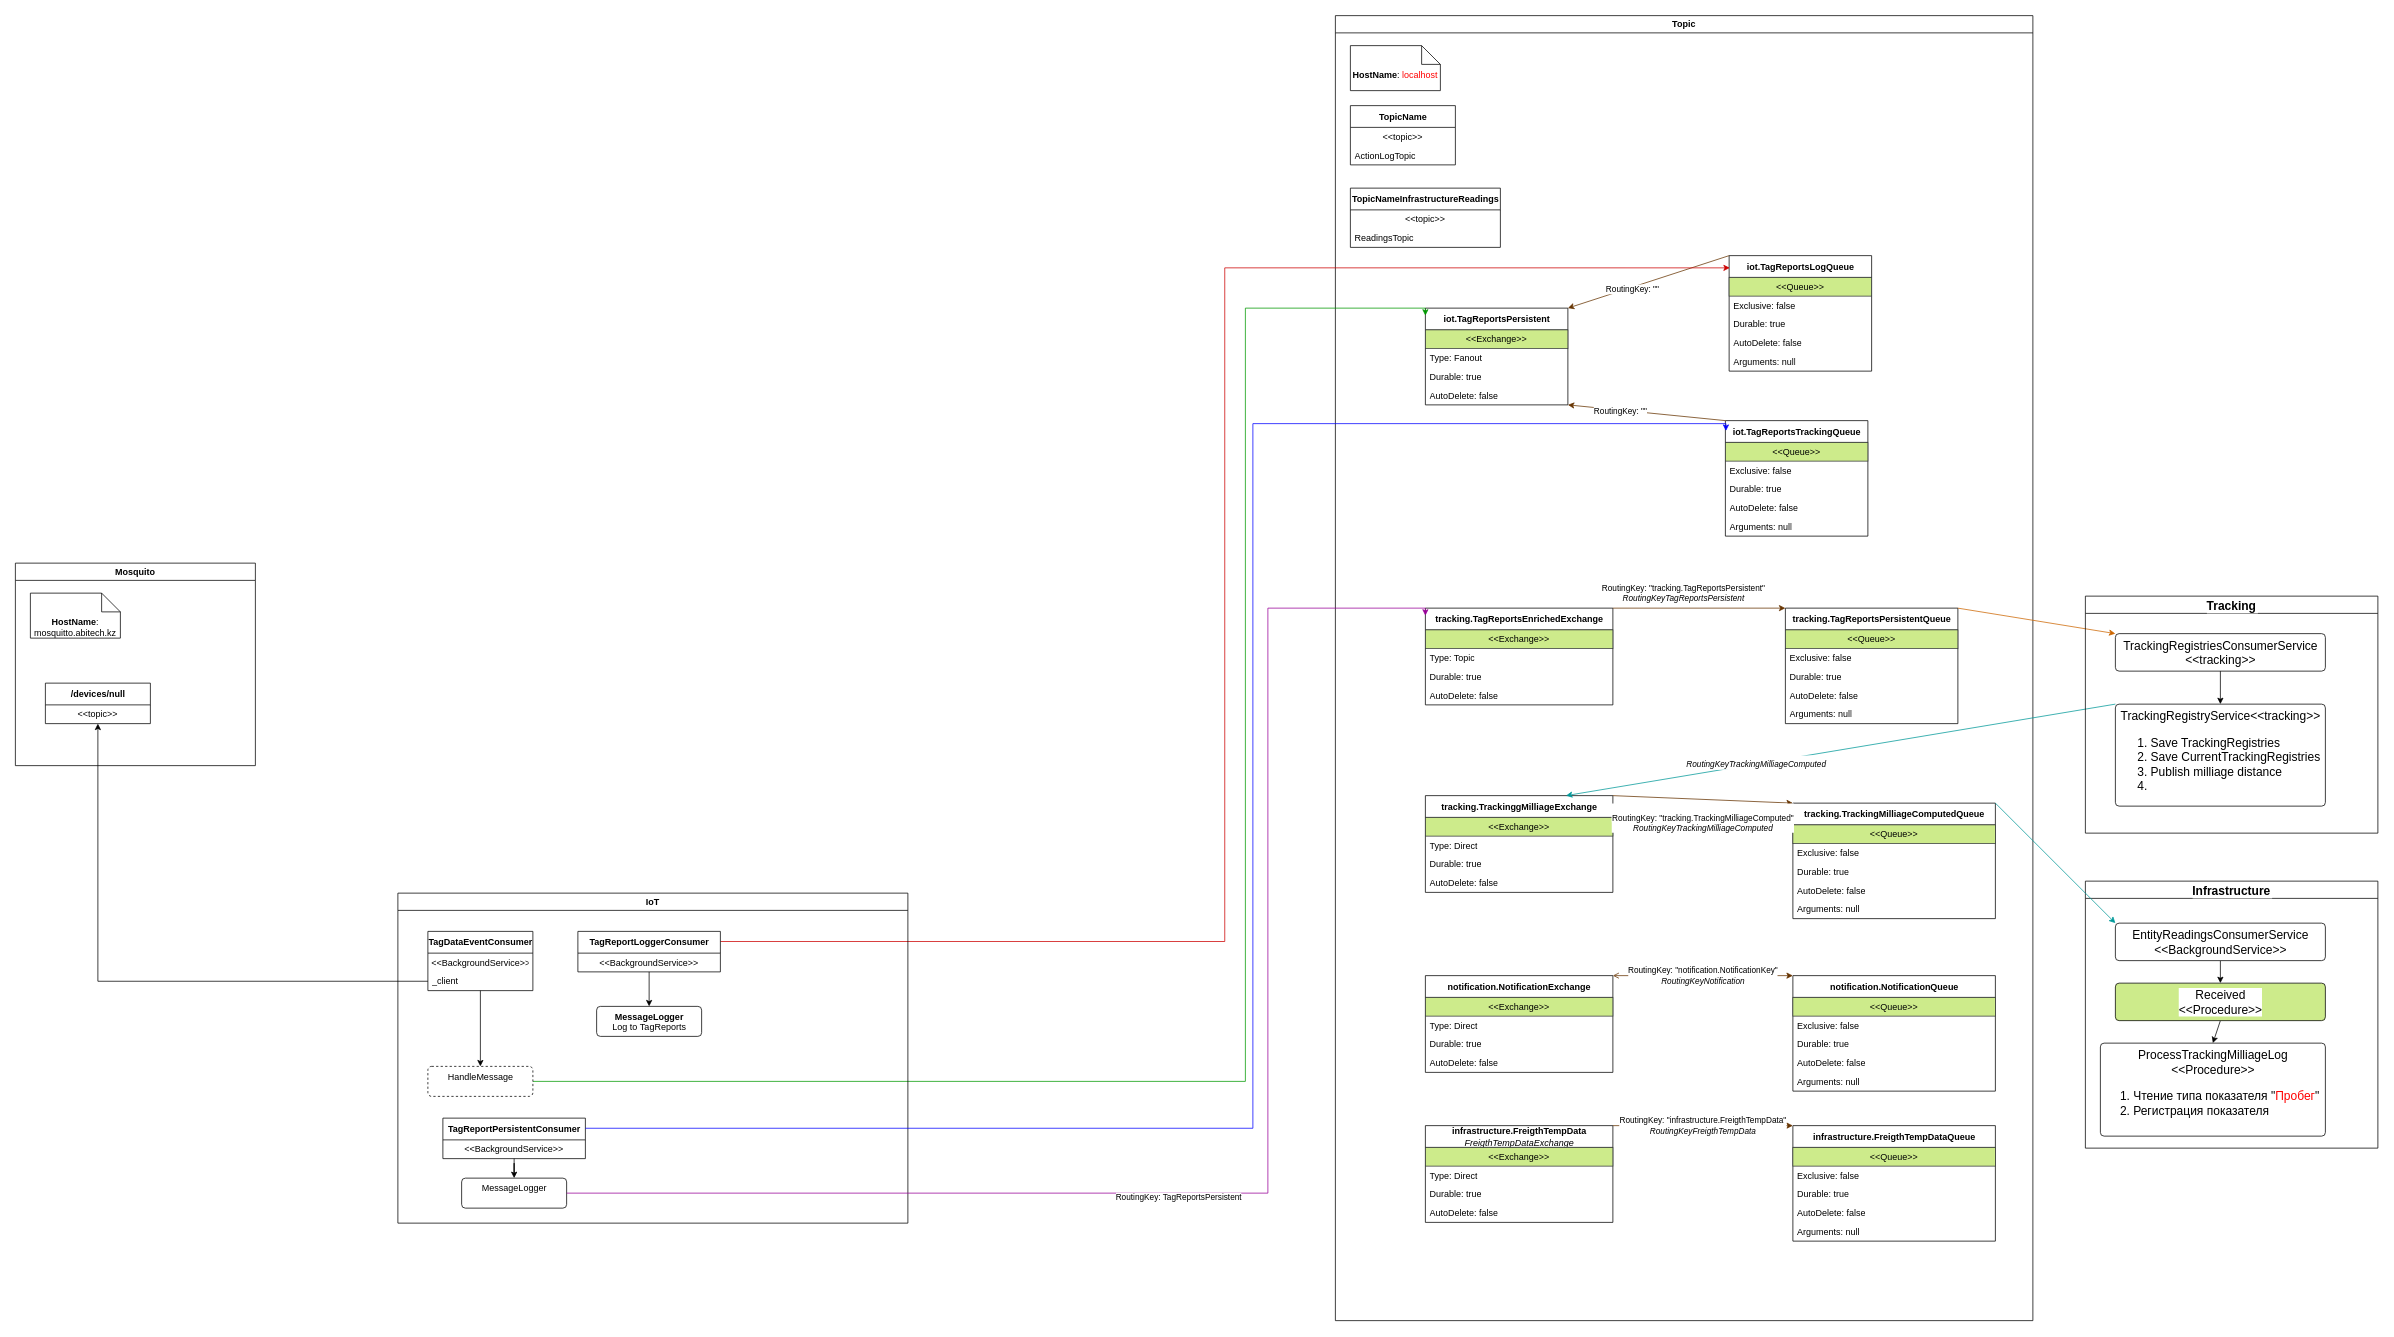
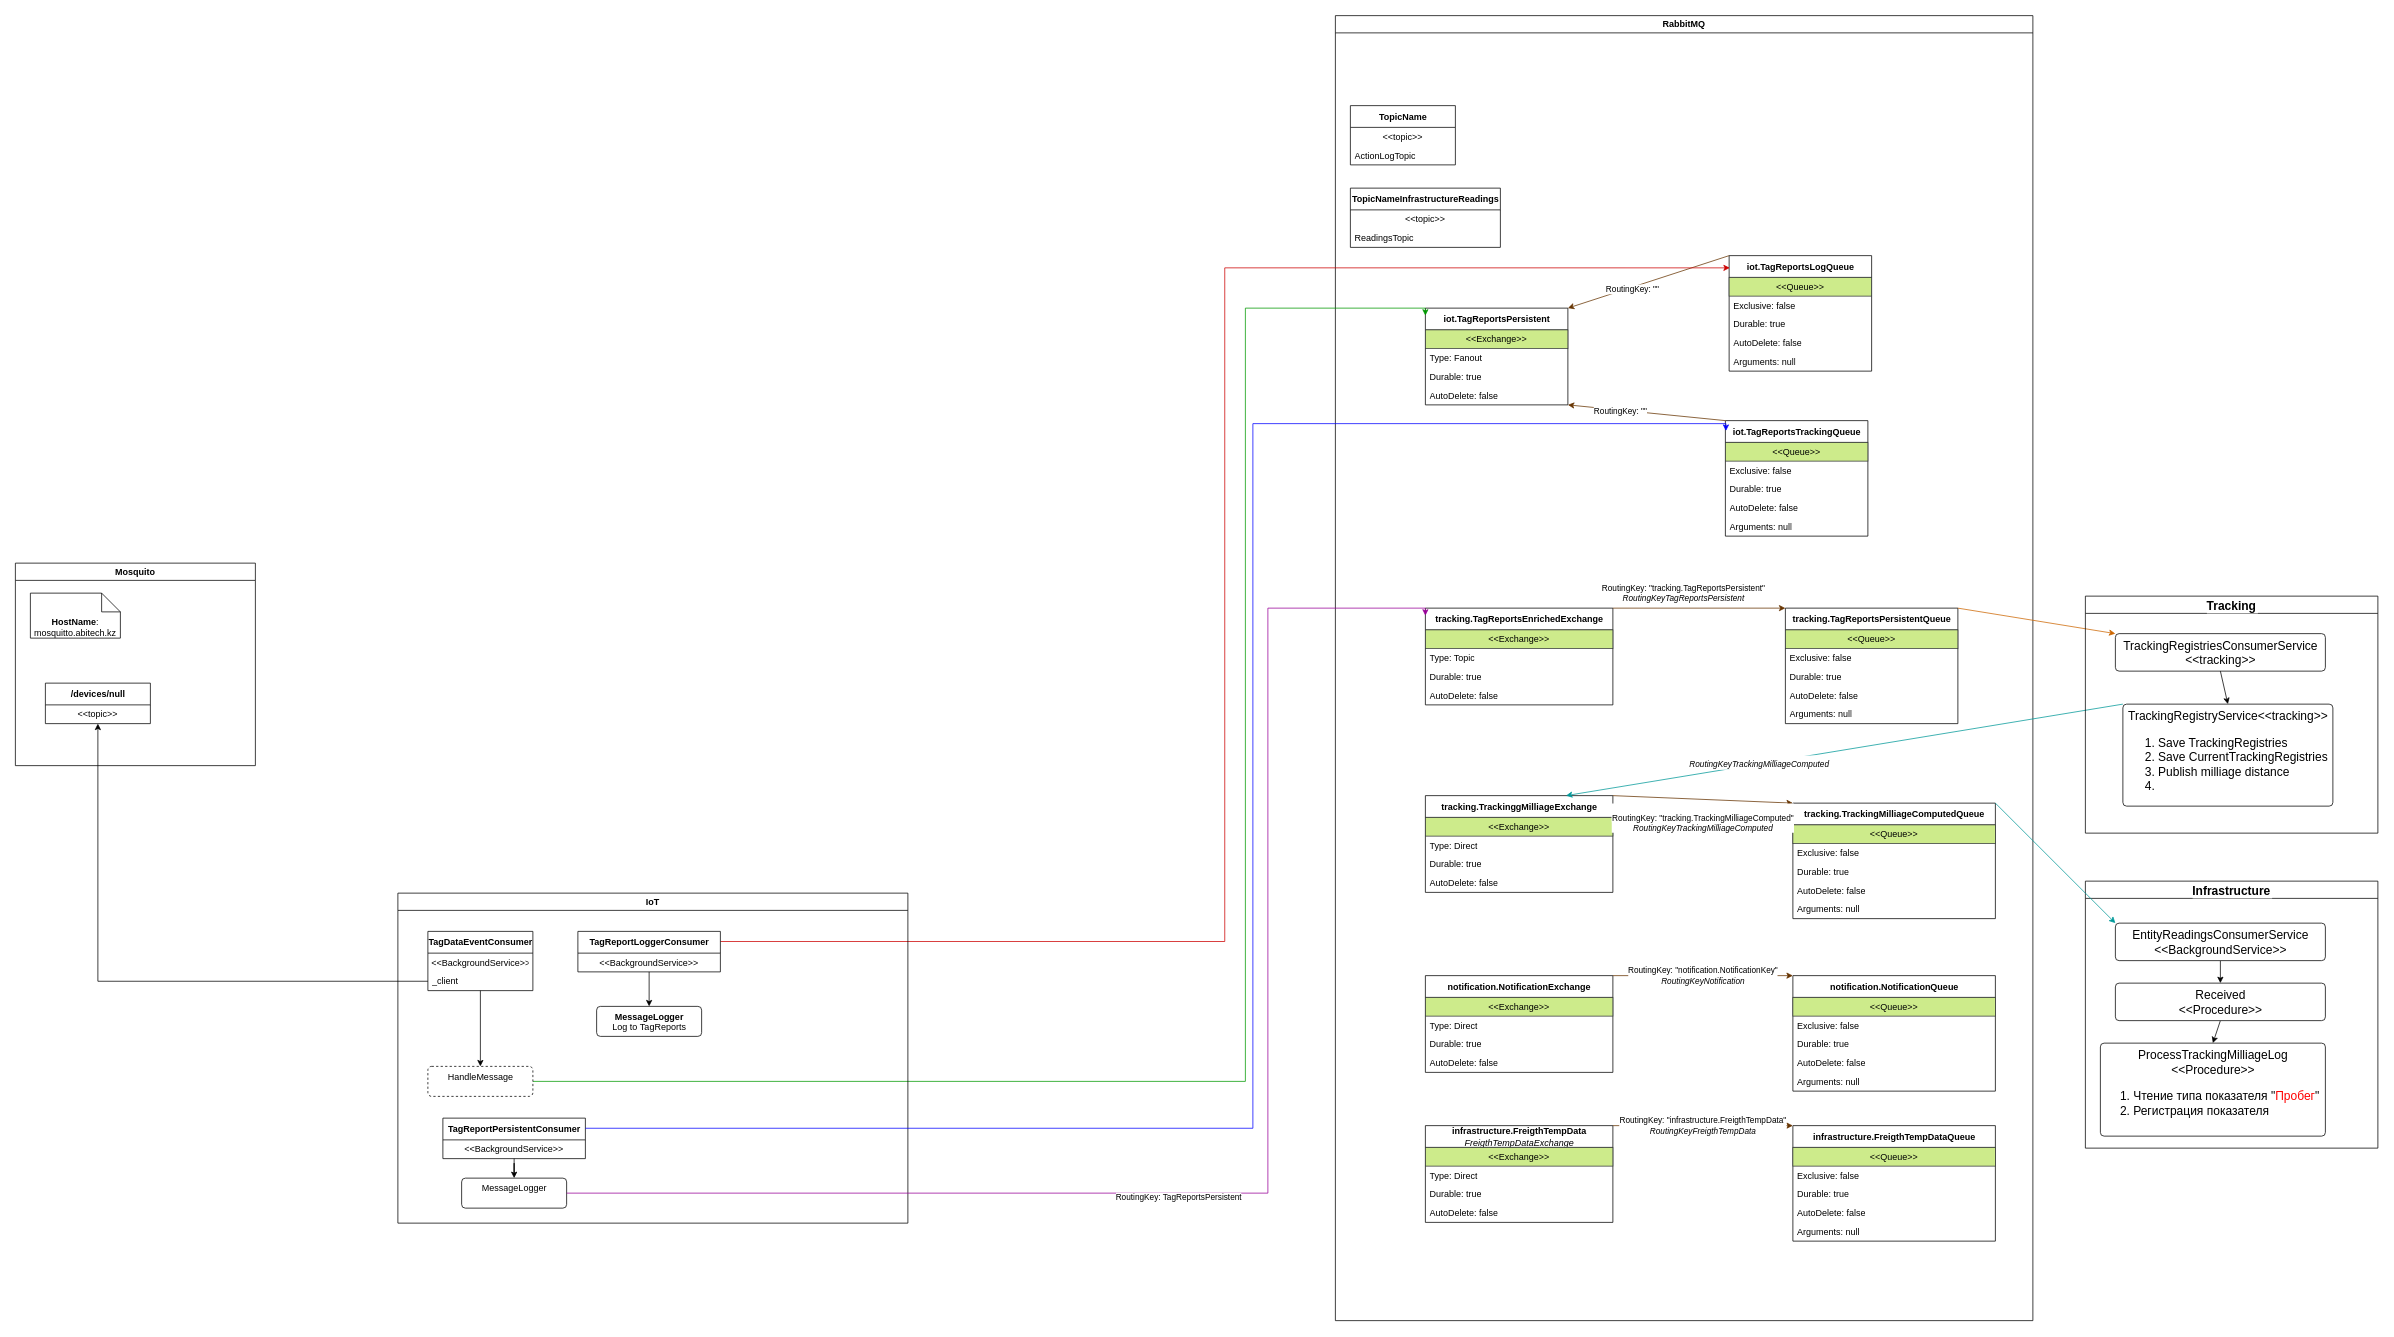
node "Topic": label "Topic" -> "RabbitMQ"
node "HostName: localhost": removed
node "TrackingRegistryService<<tracking>> Save TrackingRegistries Save CurrentTrackingRegistries Publish milliage distance": moved (2220, 755) -> (2228, 755)
edge "notification.NotificationExchange" -- "notification.NotificationQueue": arrowhead open -> none
node "Received <<Procedure>>": fillcolor #cdeb8b -> #ffffff
